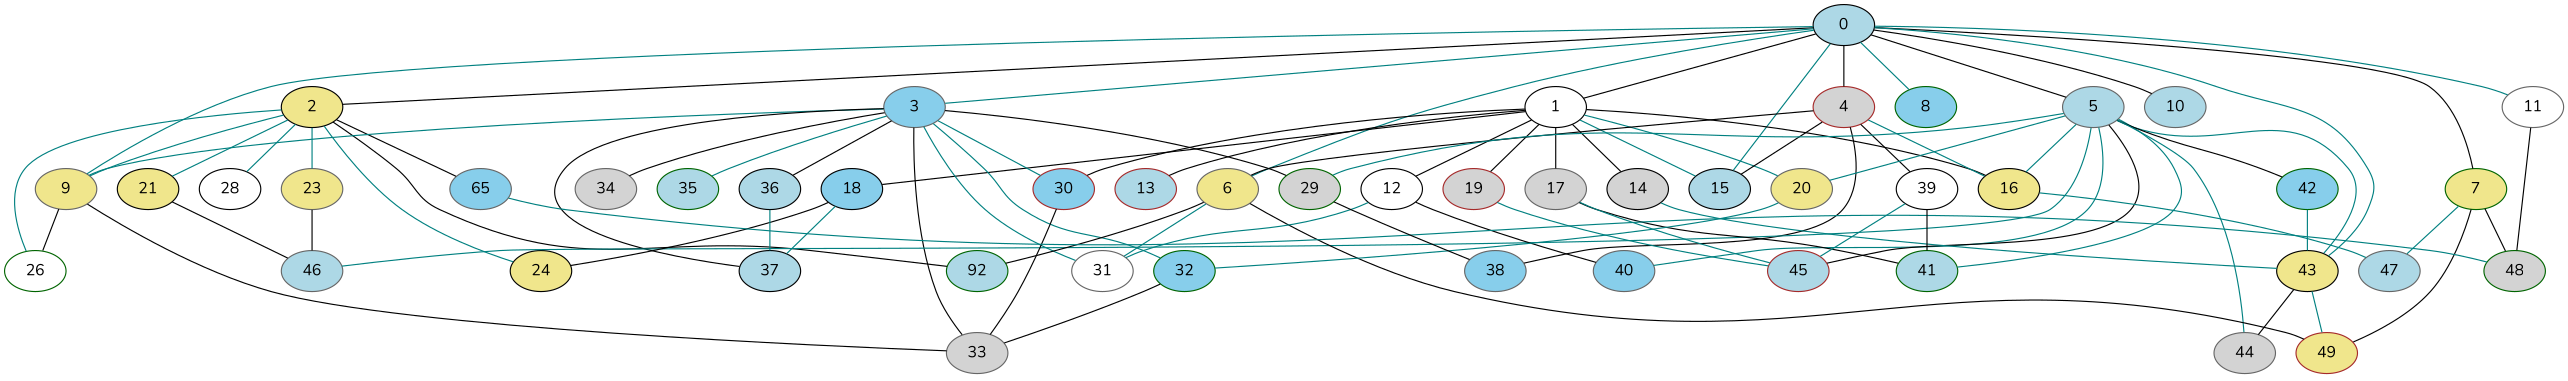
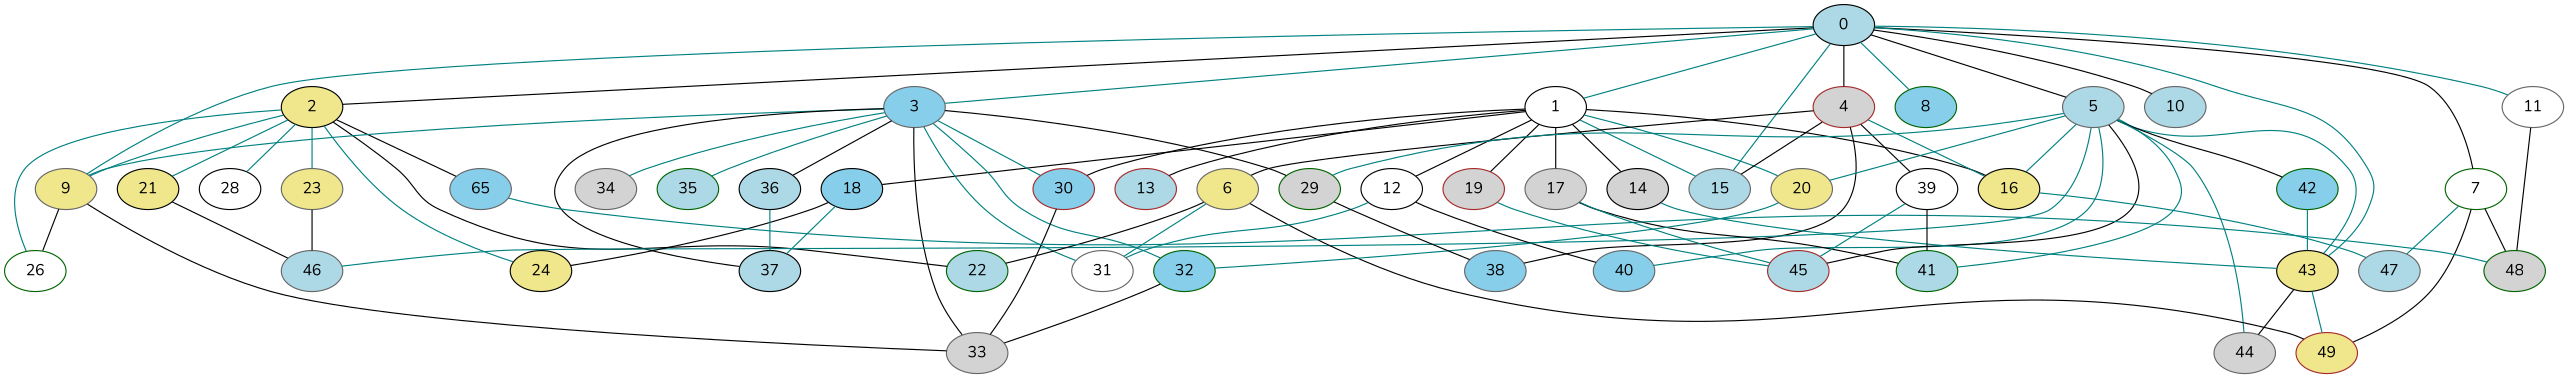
edge "0" -- "1": color black -> teal
edge "0" -- "6": removed
edge "3" -- "34": color black -> teal
node "15": color black -> gray40
node "7": fillcolor khaki -> white
node "92": label "92" -> "22"
